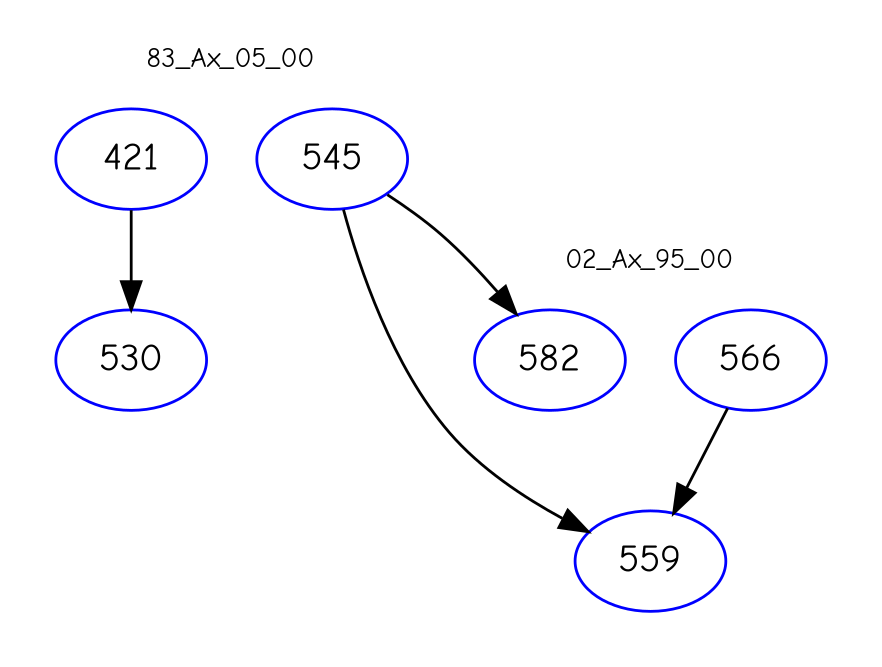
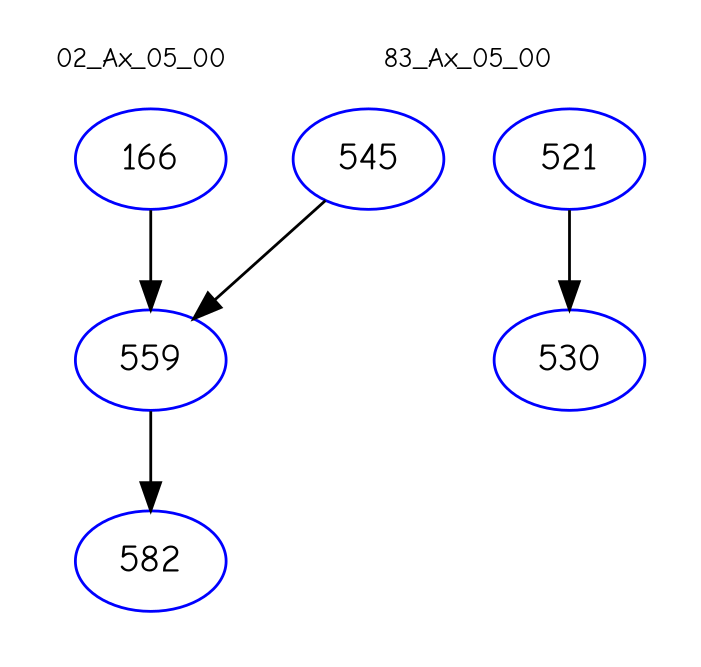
node "421": label "421" -> "521"
cluster "02_Ax_95_00": label "02_Ax_95_00" -> "02_Ax_05_00"
edge "545" -> "582": now "559" -> "582"
node "566": label "566" -> "166"
